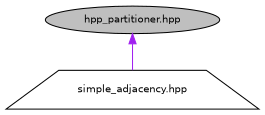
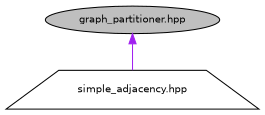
node "hpp_partitioner.hpp": label "hpp_partitioner.hpp" -> "graph_partitioner.hpp"
